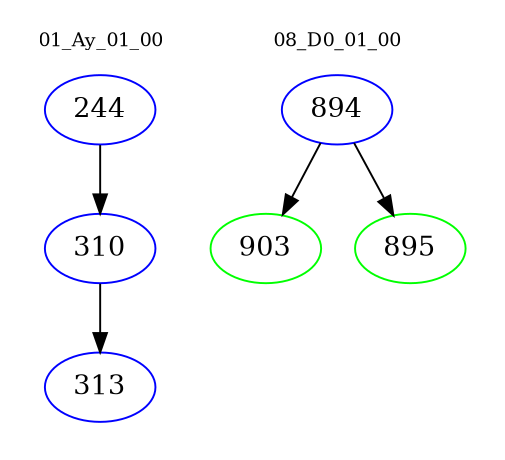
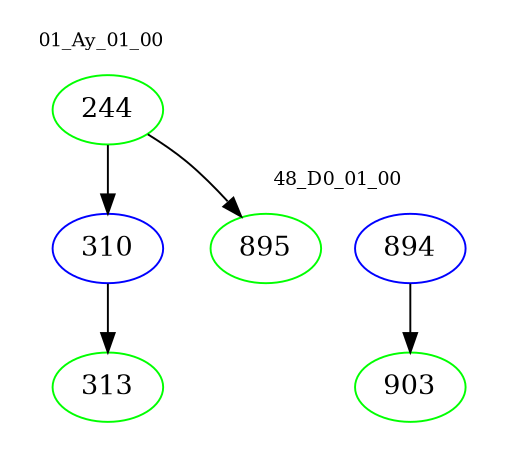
cluster "08_D0_01_00": label "08_D0_01_00" -> "48_D0_01_00"
node "244": color blue -> green
edge "894" -> "895": now "244" -> "895"
node "313": color blue -> green
